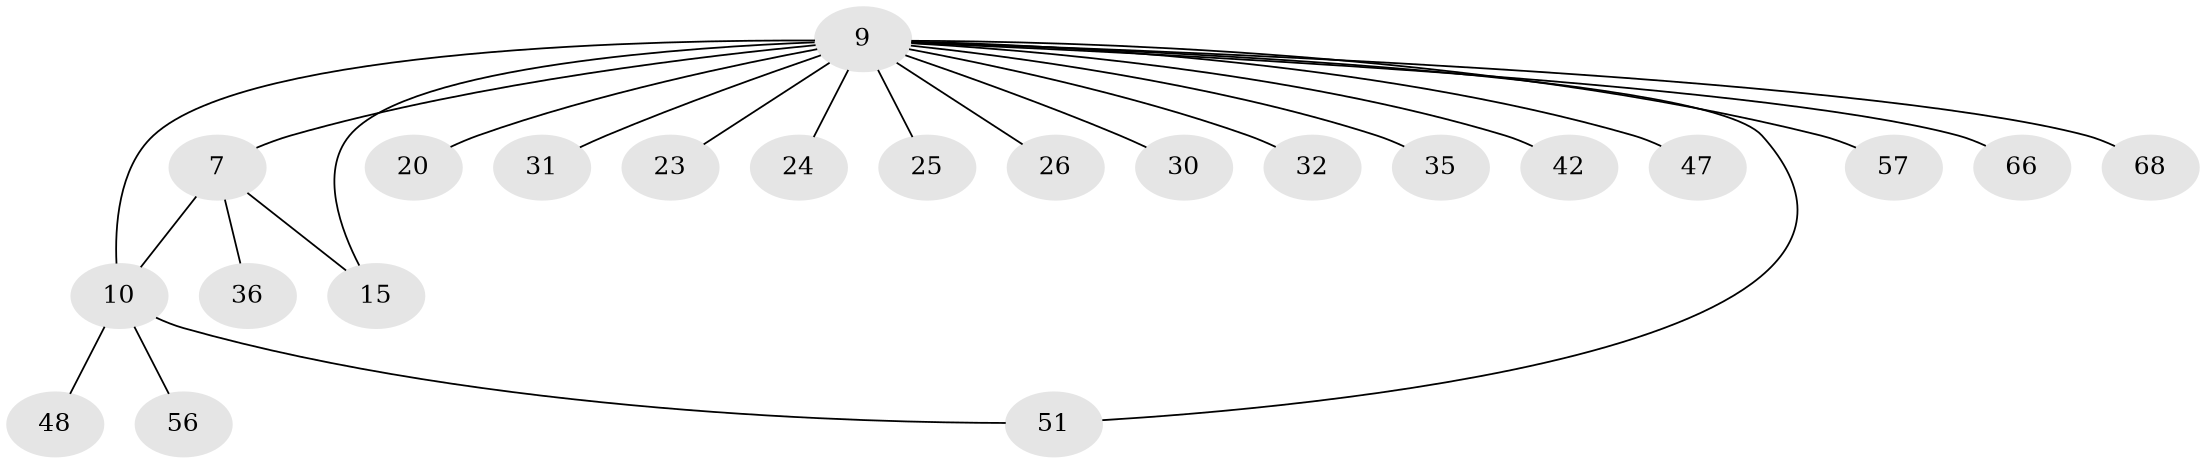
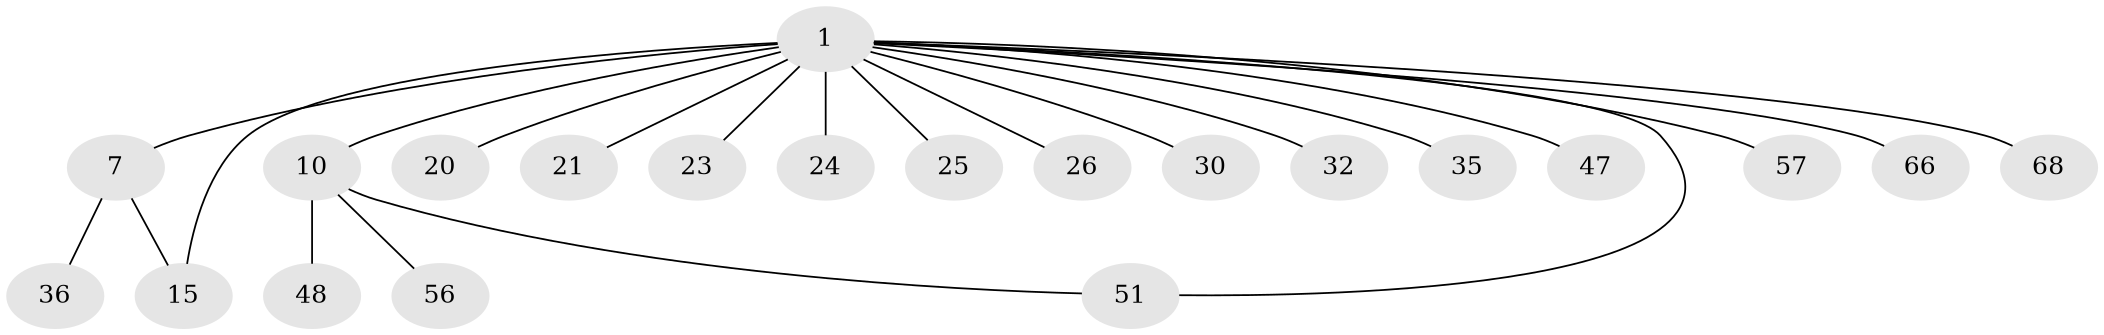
node "9": label "9" -> "1"
node "31": label "31" -> "21"
node "42": removed
edge "7" -- "10": removed
